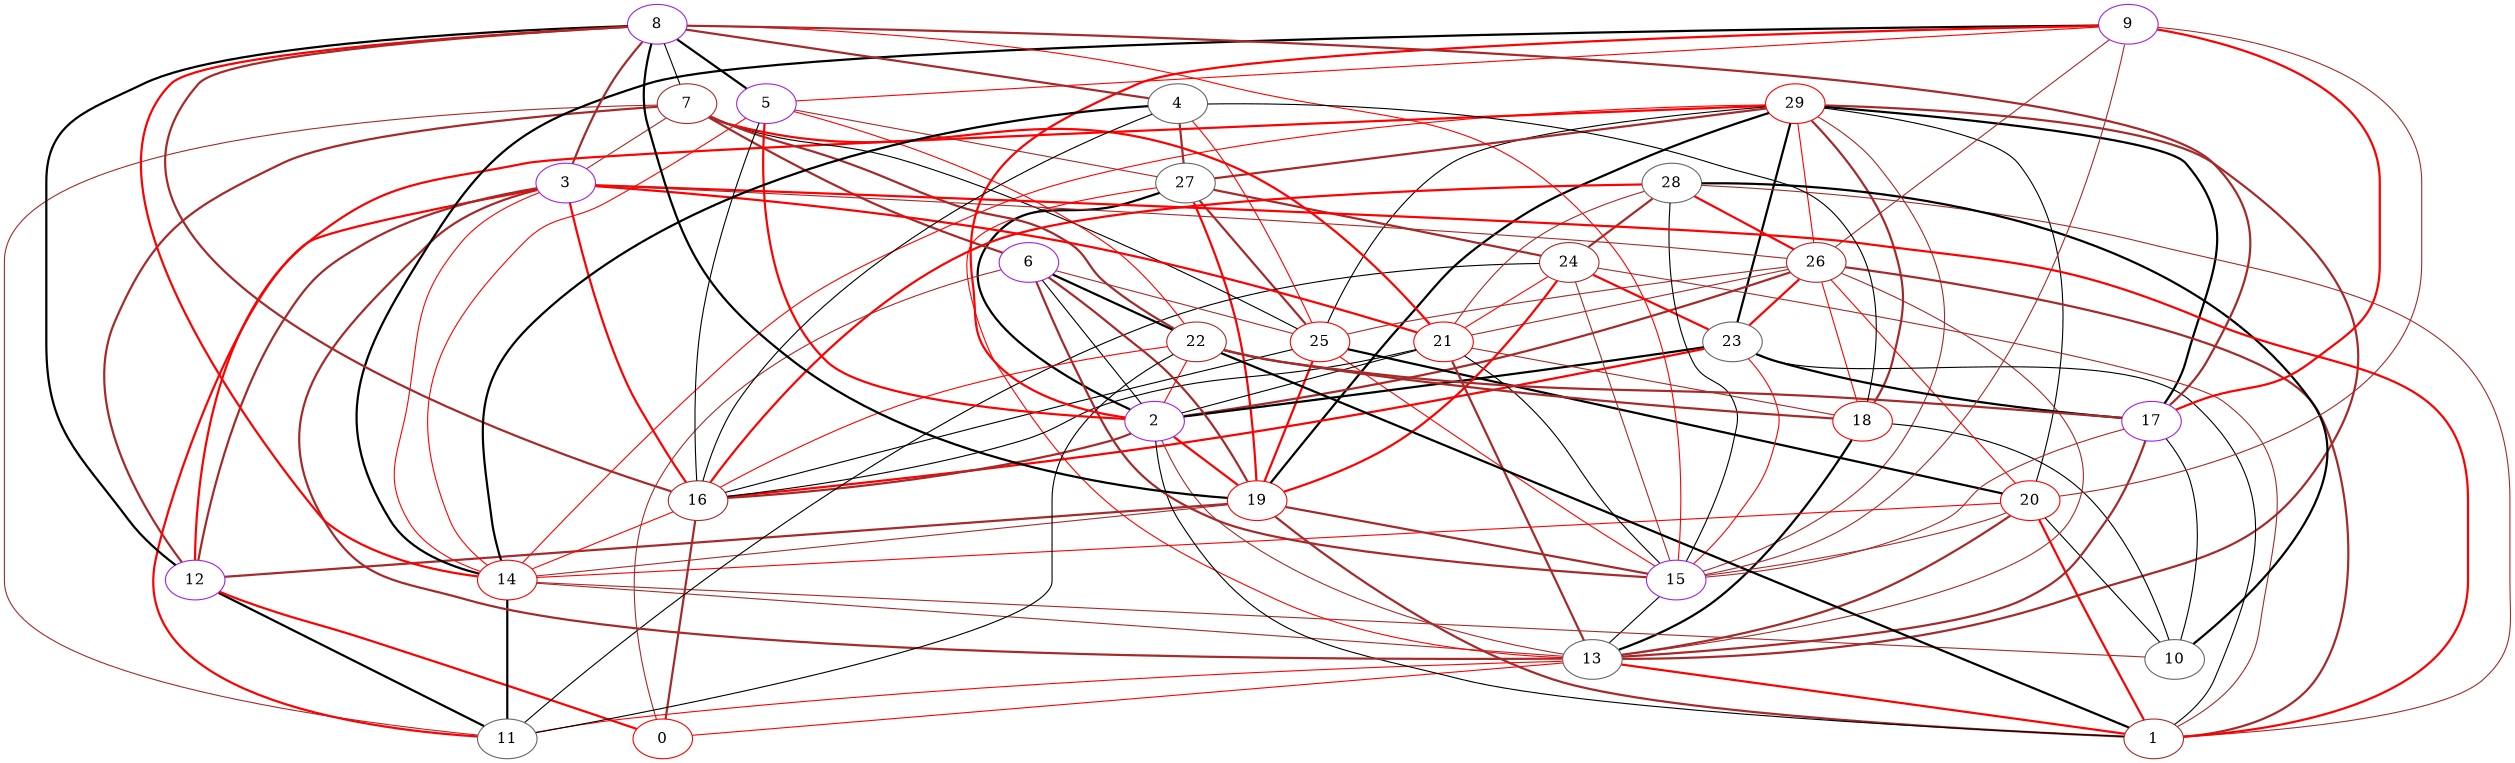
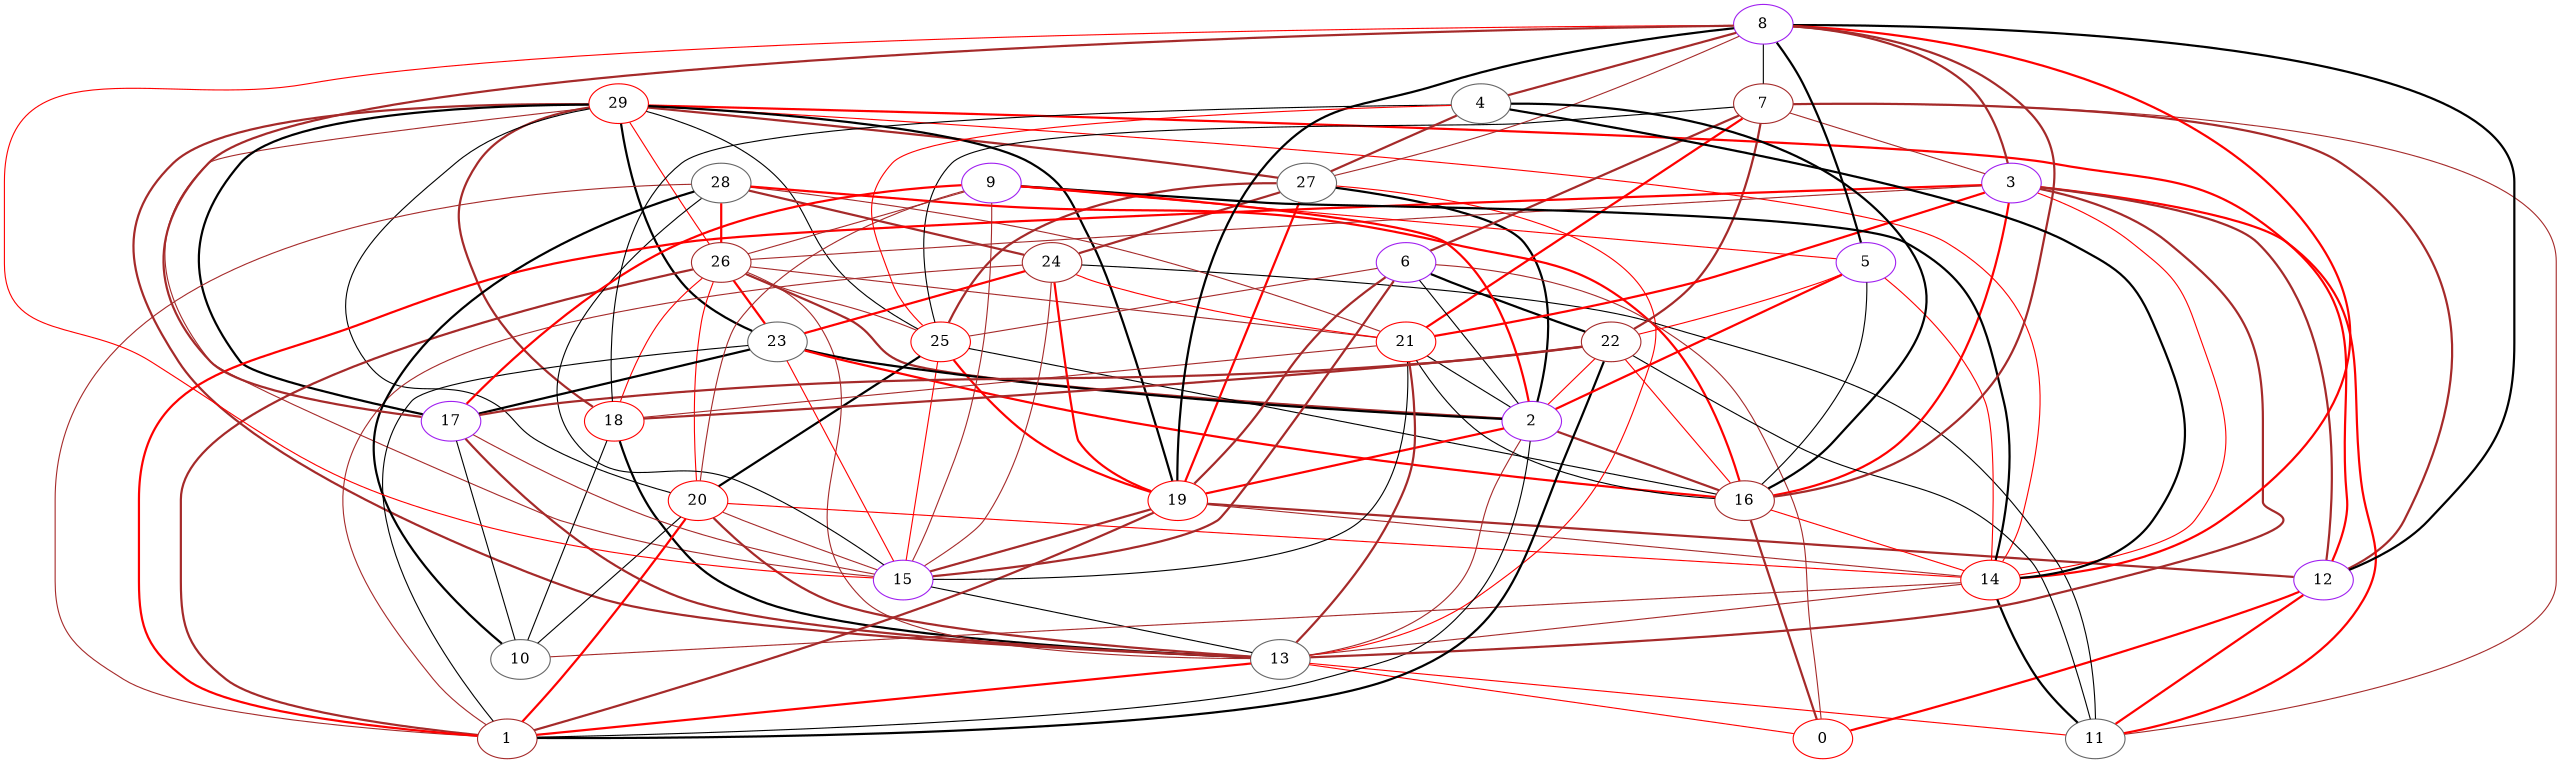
edge "5" -- "27": now "8" -- "27"
edge "4" -- "16": style solid -> bold
edge "12" -- "11": color black -> red
